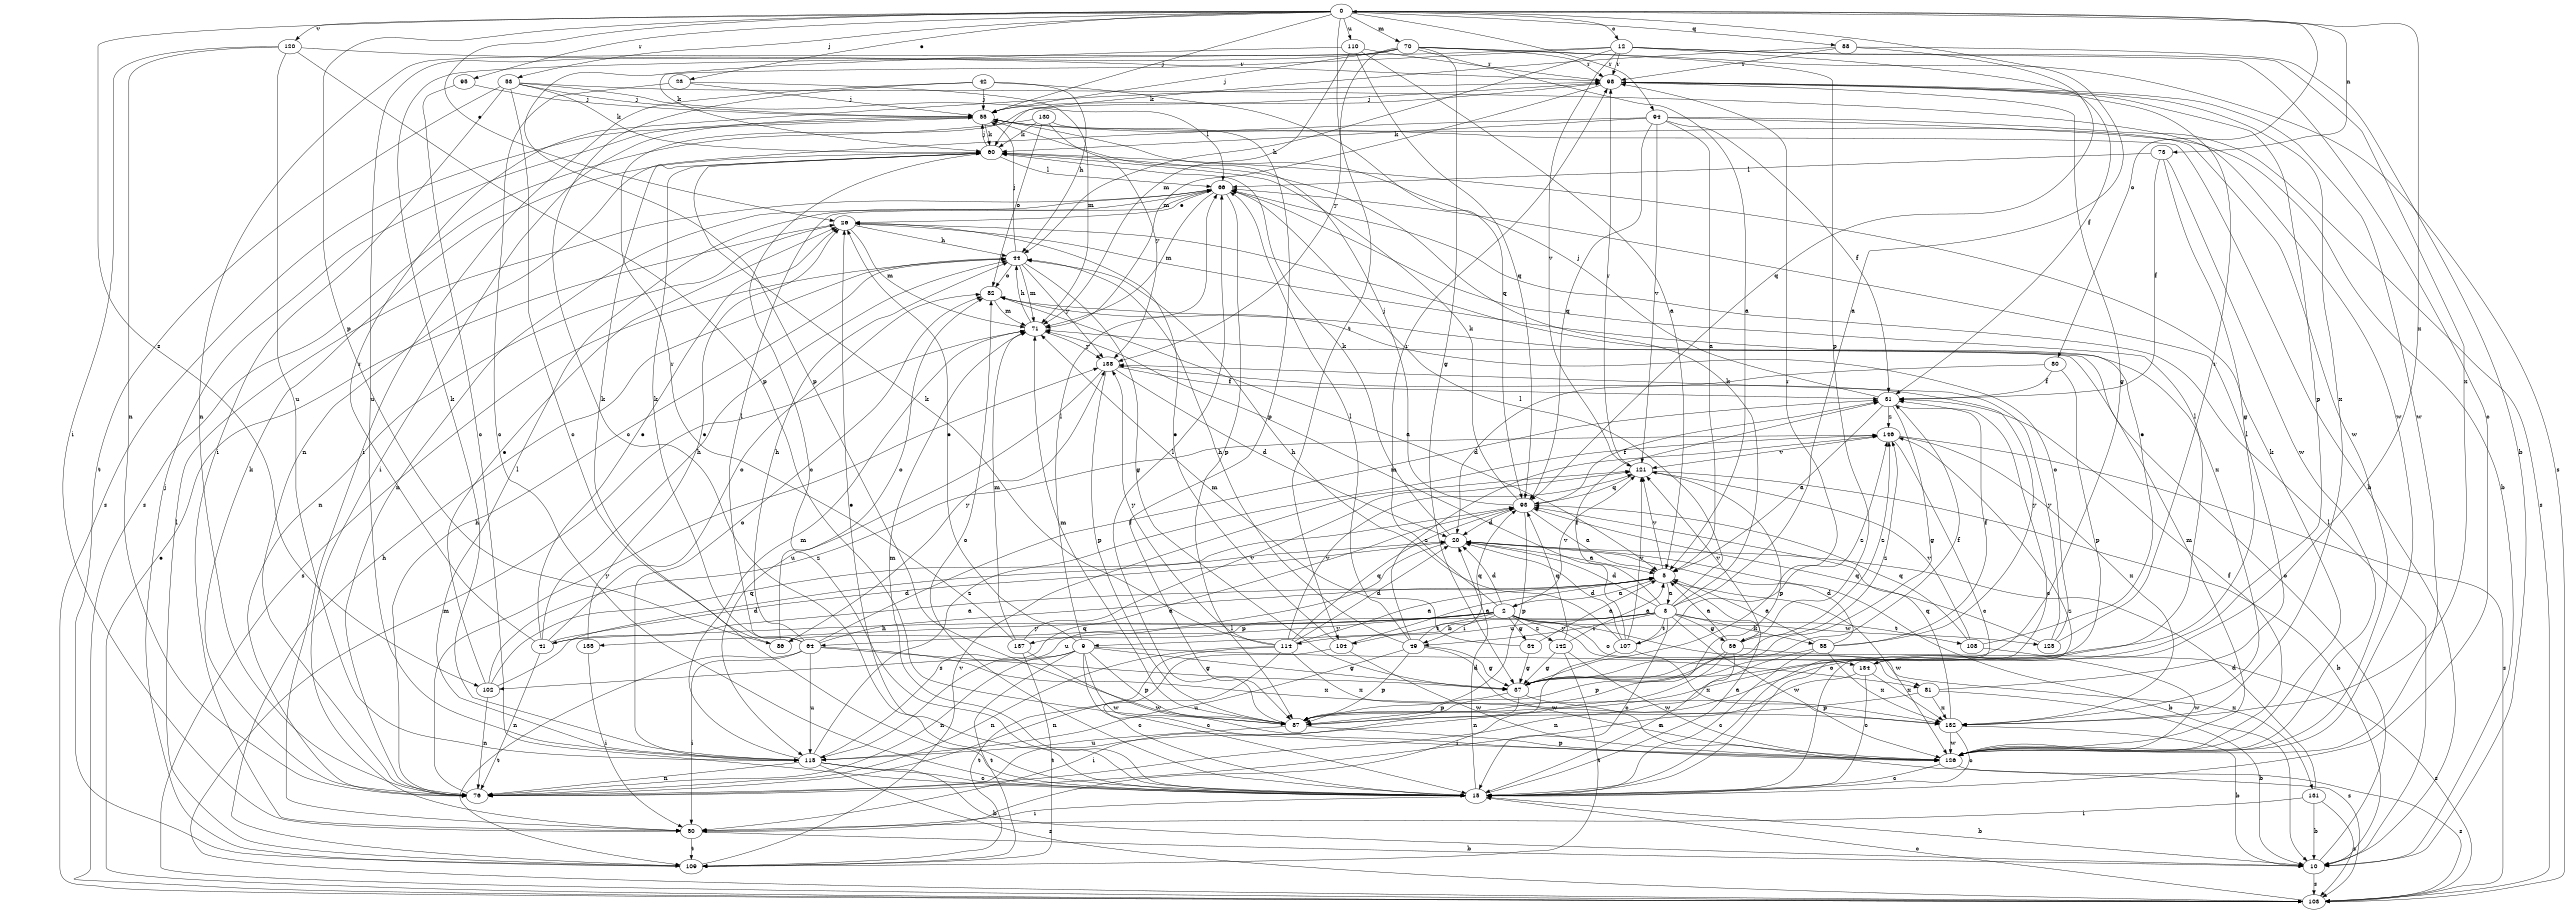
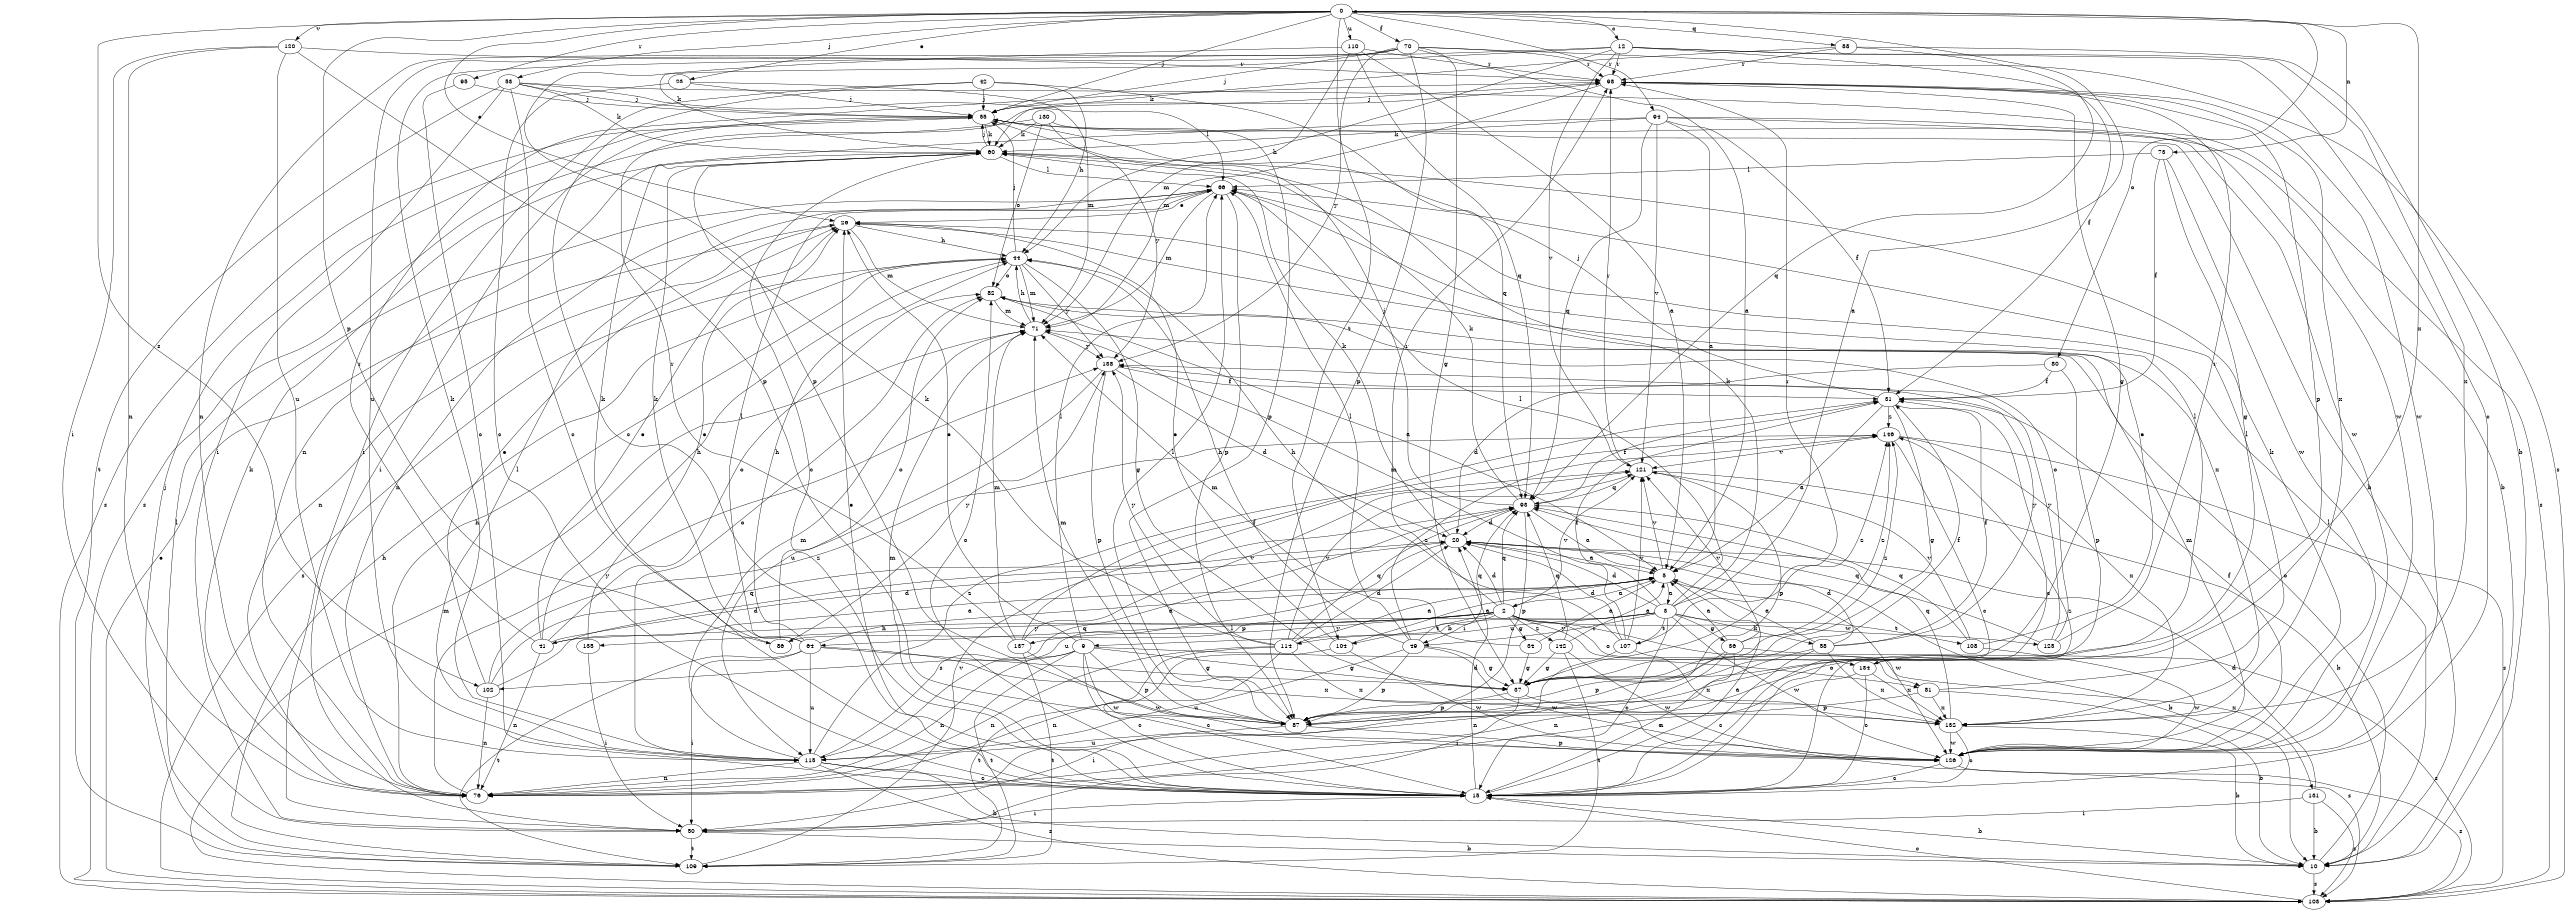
edge "0" -> "70": label "m" -> "f"
edge "70" -> "36": now "70" -> "87"
edge "64" -> "31": now "137" -> "31"
edge "2" -> "93": added, label "q"
